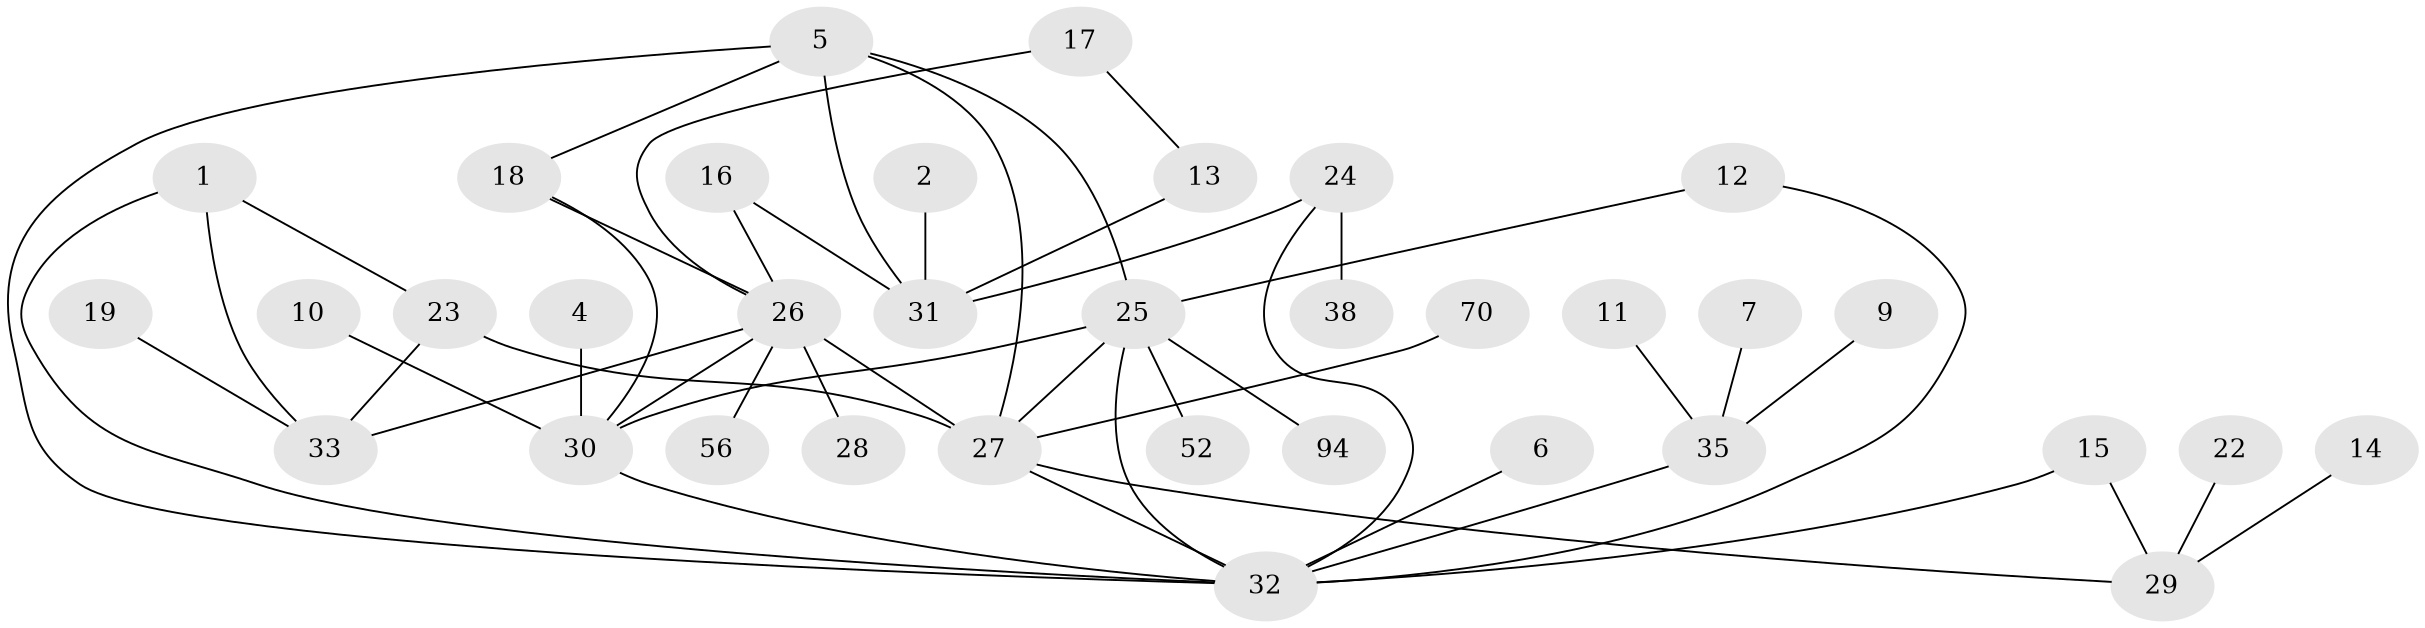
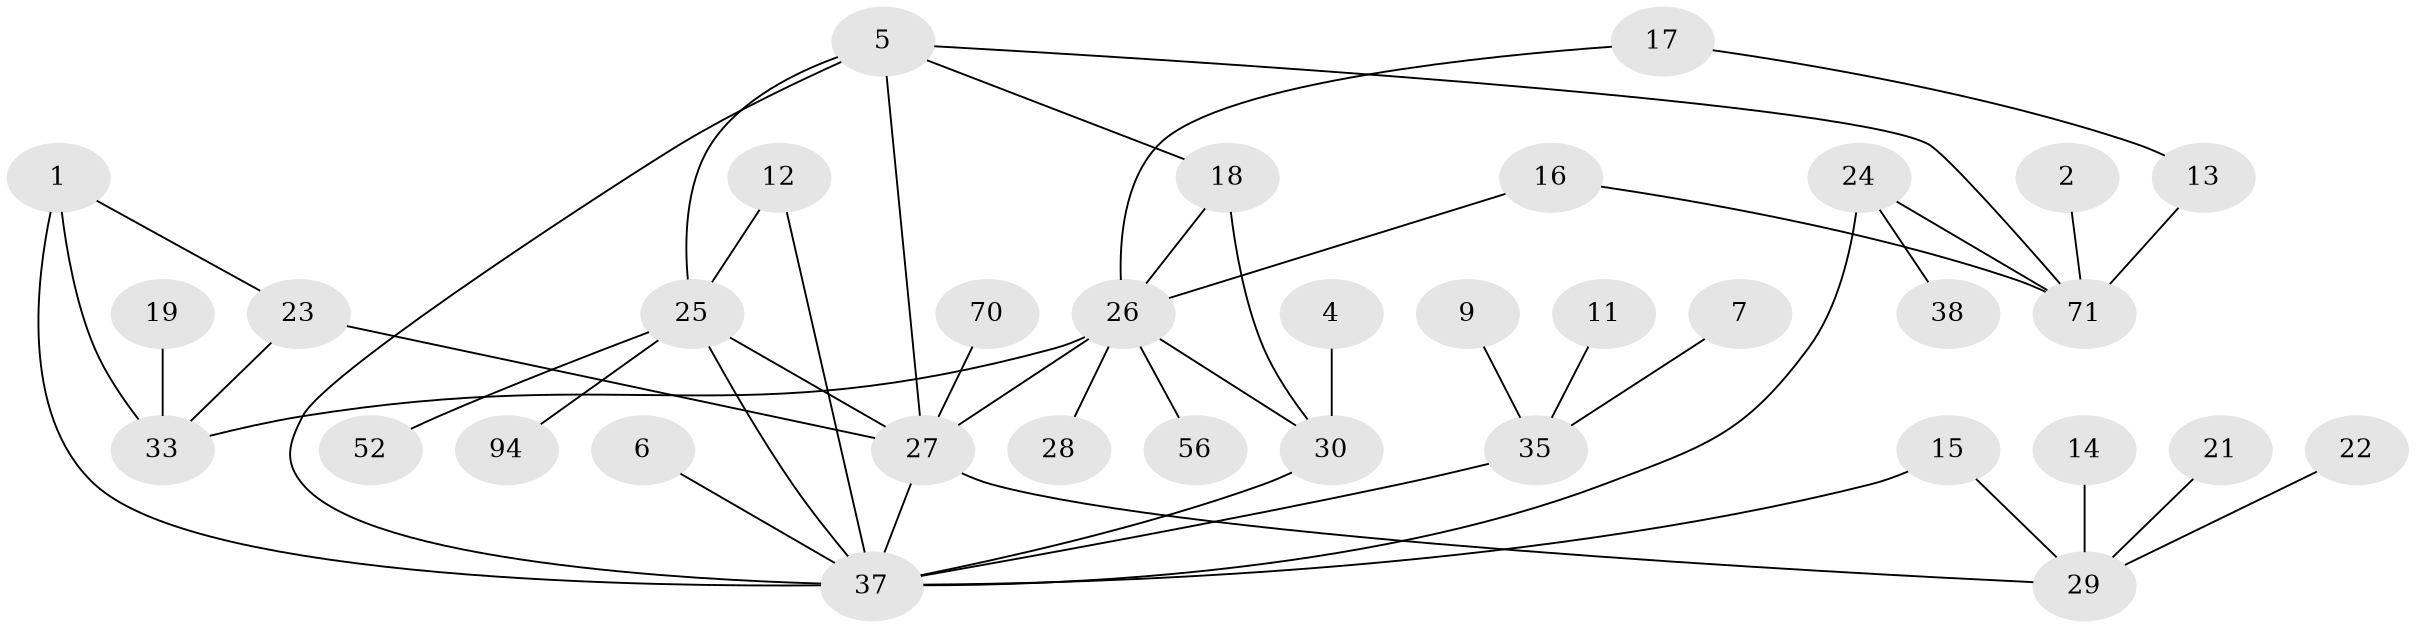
node "10": removed
node "31": label "31" -> "71"
edge "25" -- "30": removed
node "21": added
node "32": label "32" -> "37"
